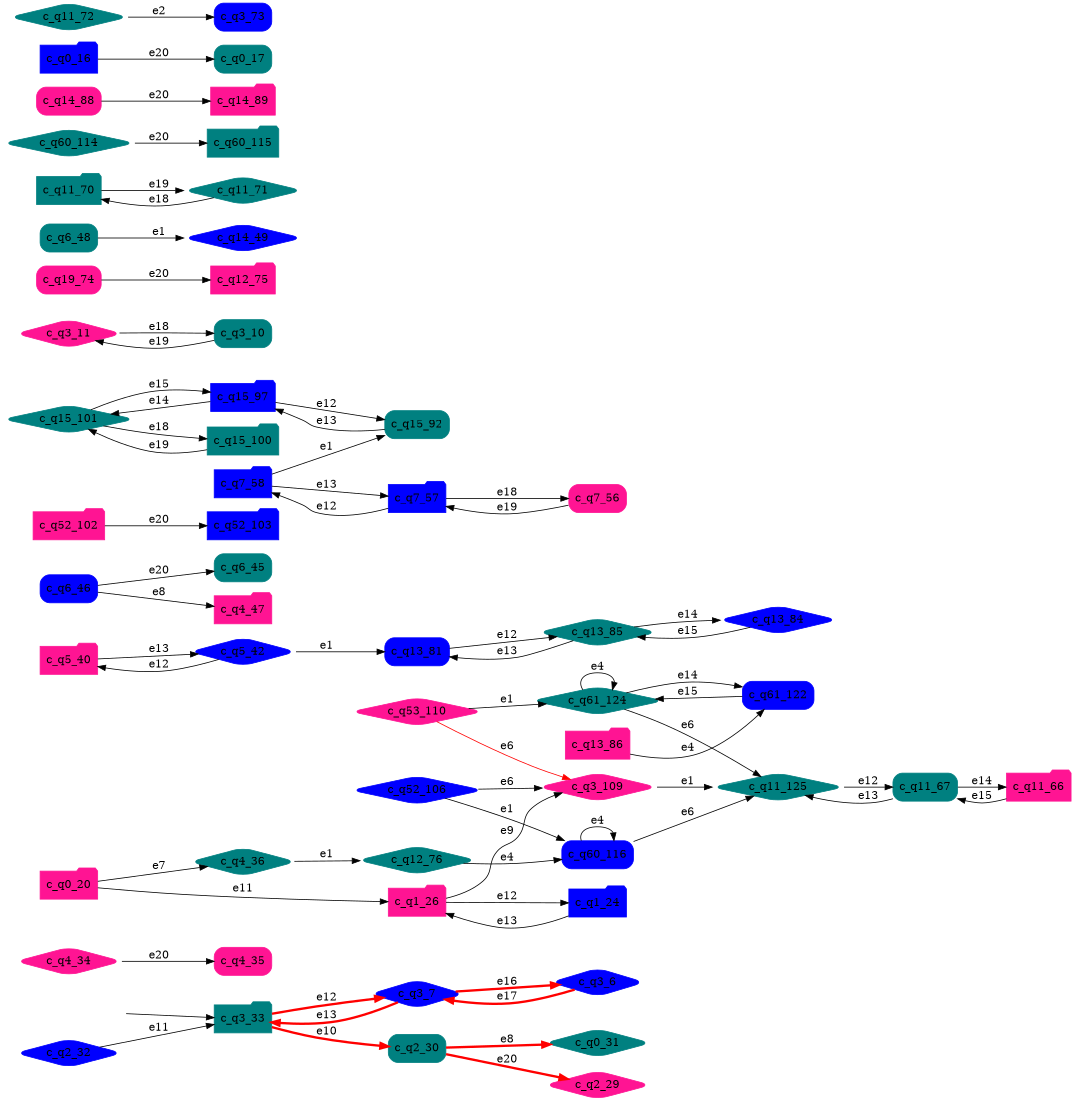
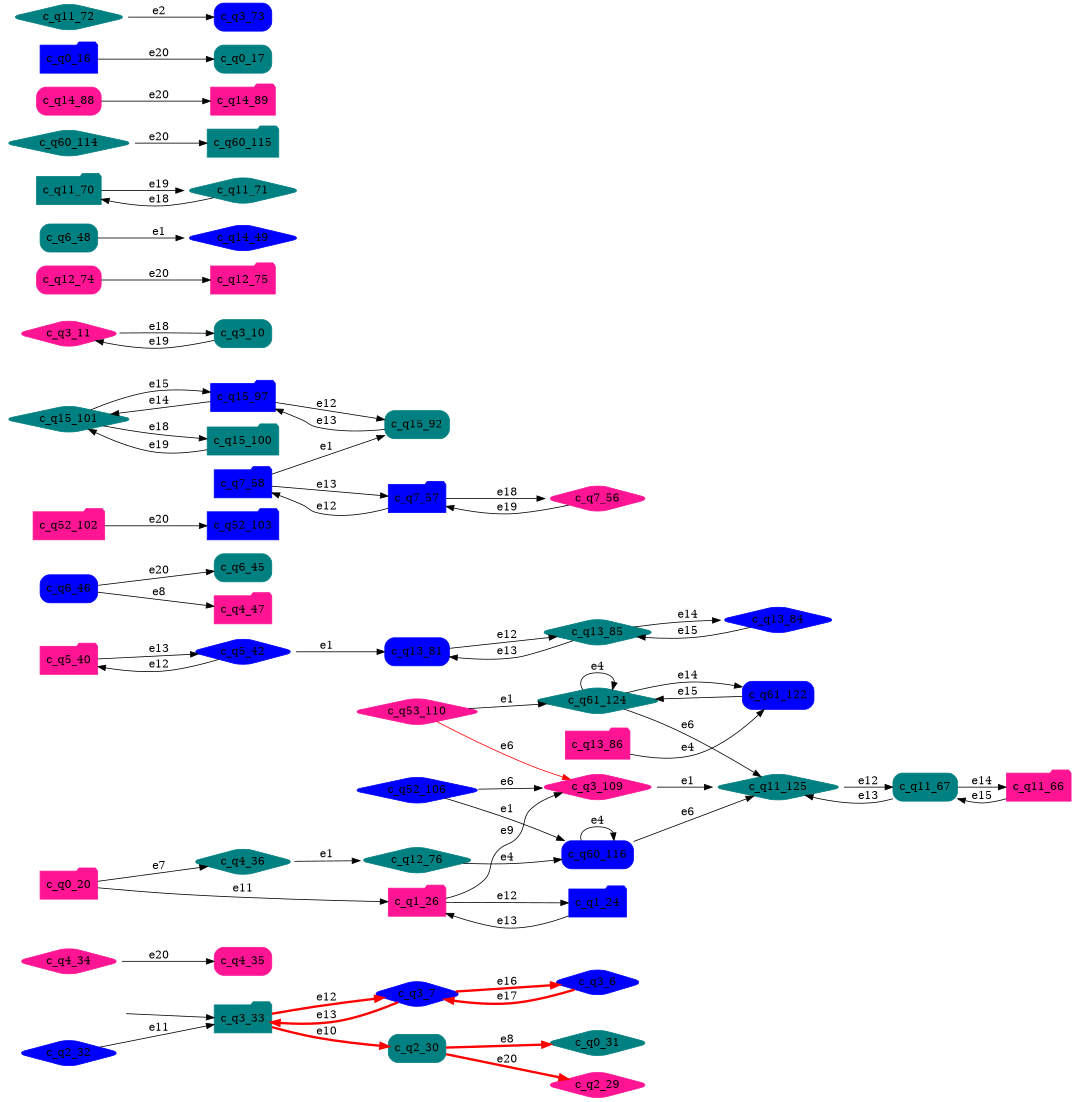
node "c_q19_74": label "c_q19_74" -> "c_q12_74"
node "c_q7_56": shape box -> diamond
